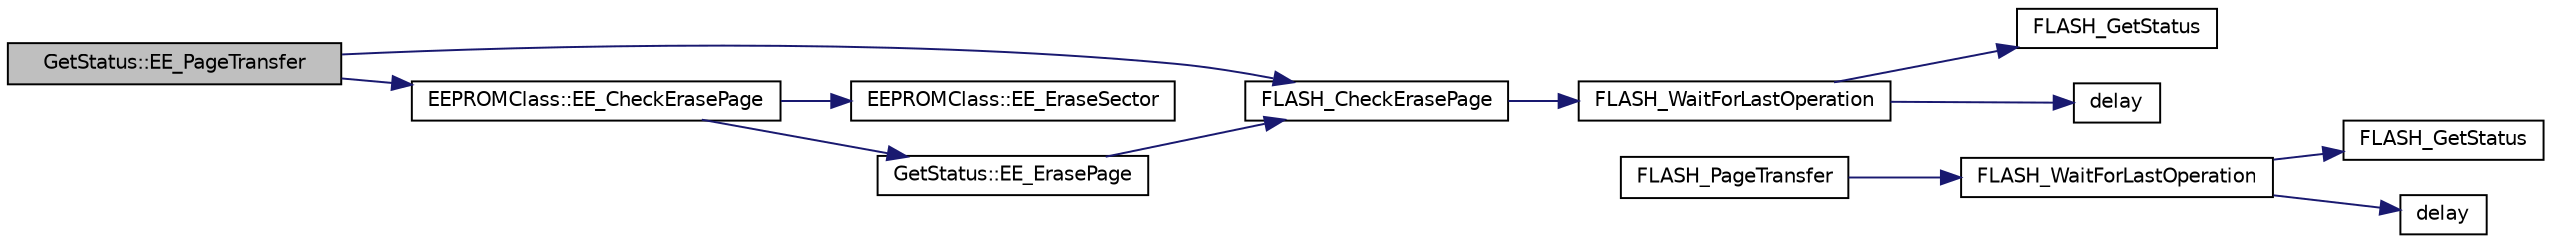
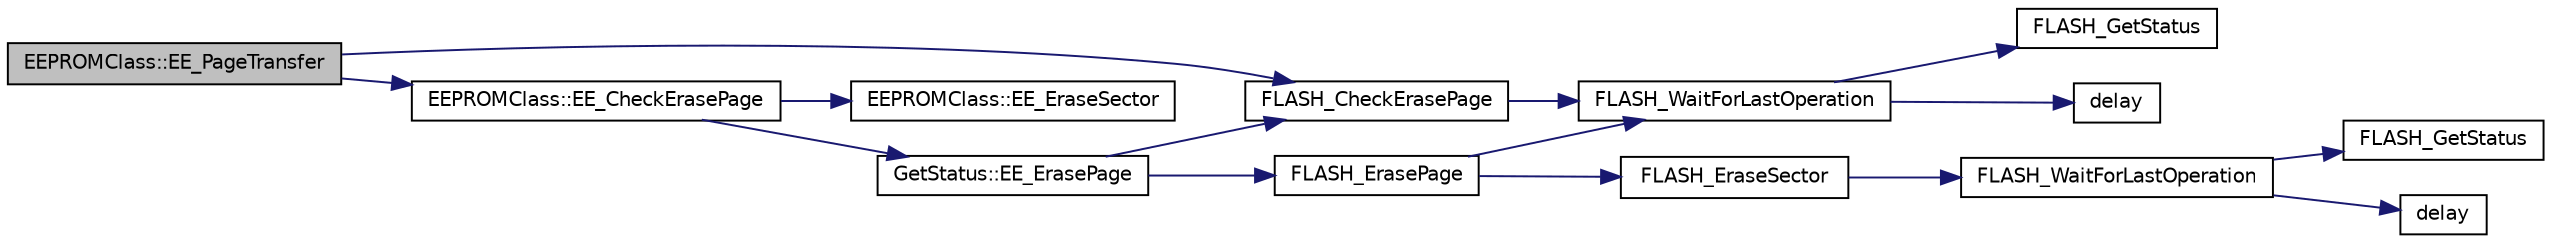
node "GetStatus::EE_PageTransfer": label "GetStatus::EE_PageTransfer" -> "EEPROMClass::EE_PageTransfer"
node "FLASH_ErasePage": added
node "FLASH_PageTransfer": label "FLASH_PageTransfer" -> "FLASH_EraseSector"
